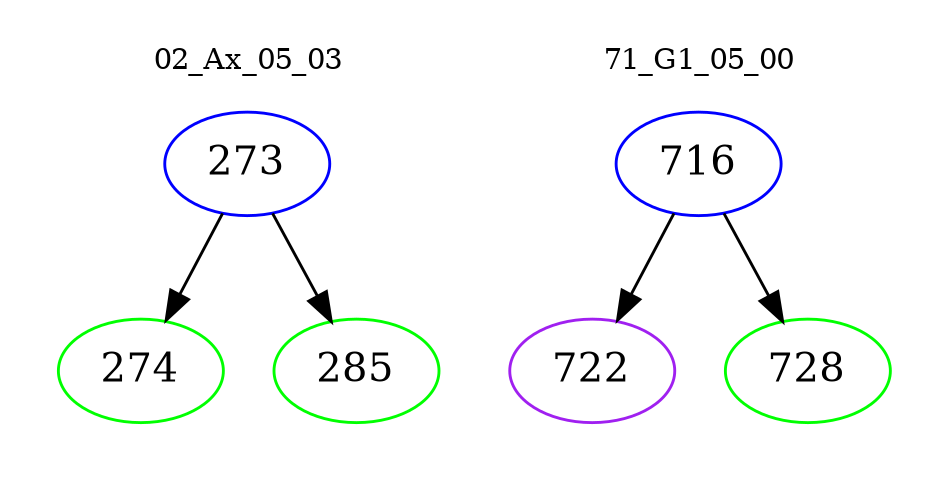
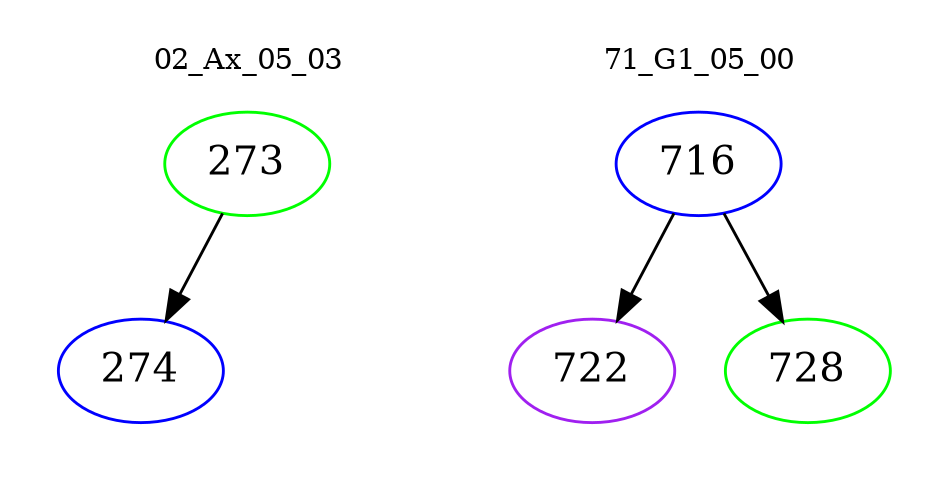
node "273": color blue -> green
node "274": color green -> blue
node "285": removed
